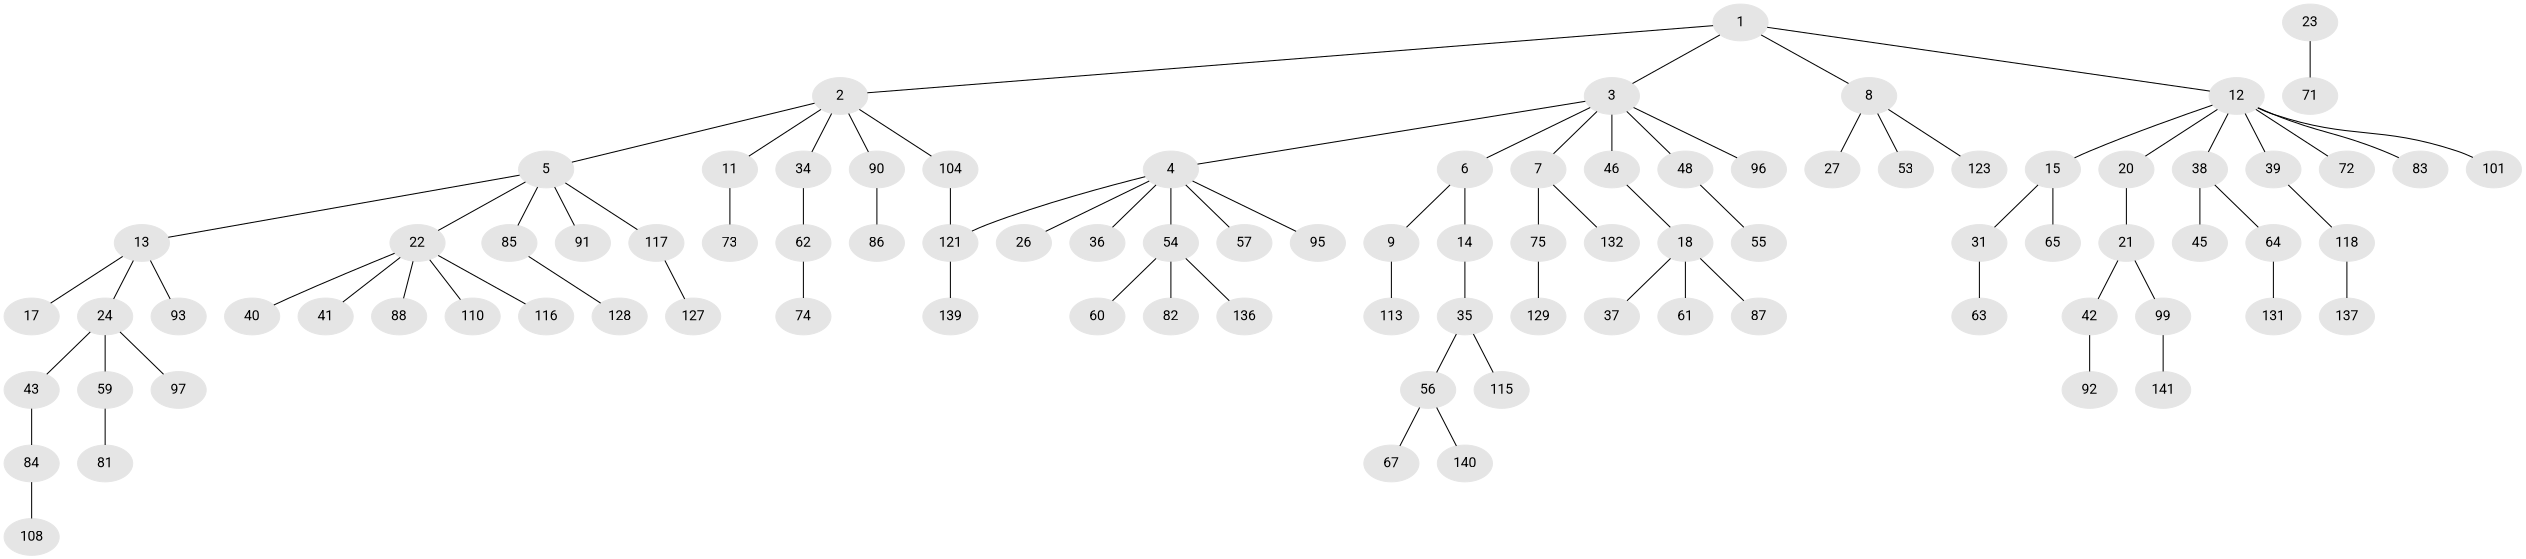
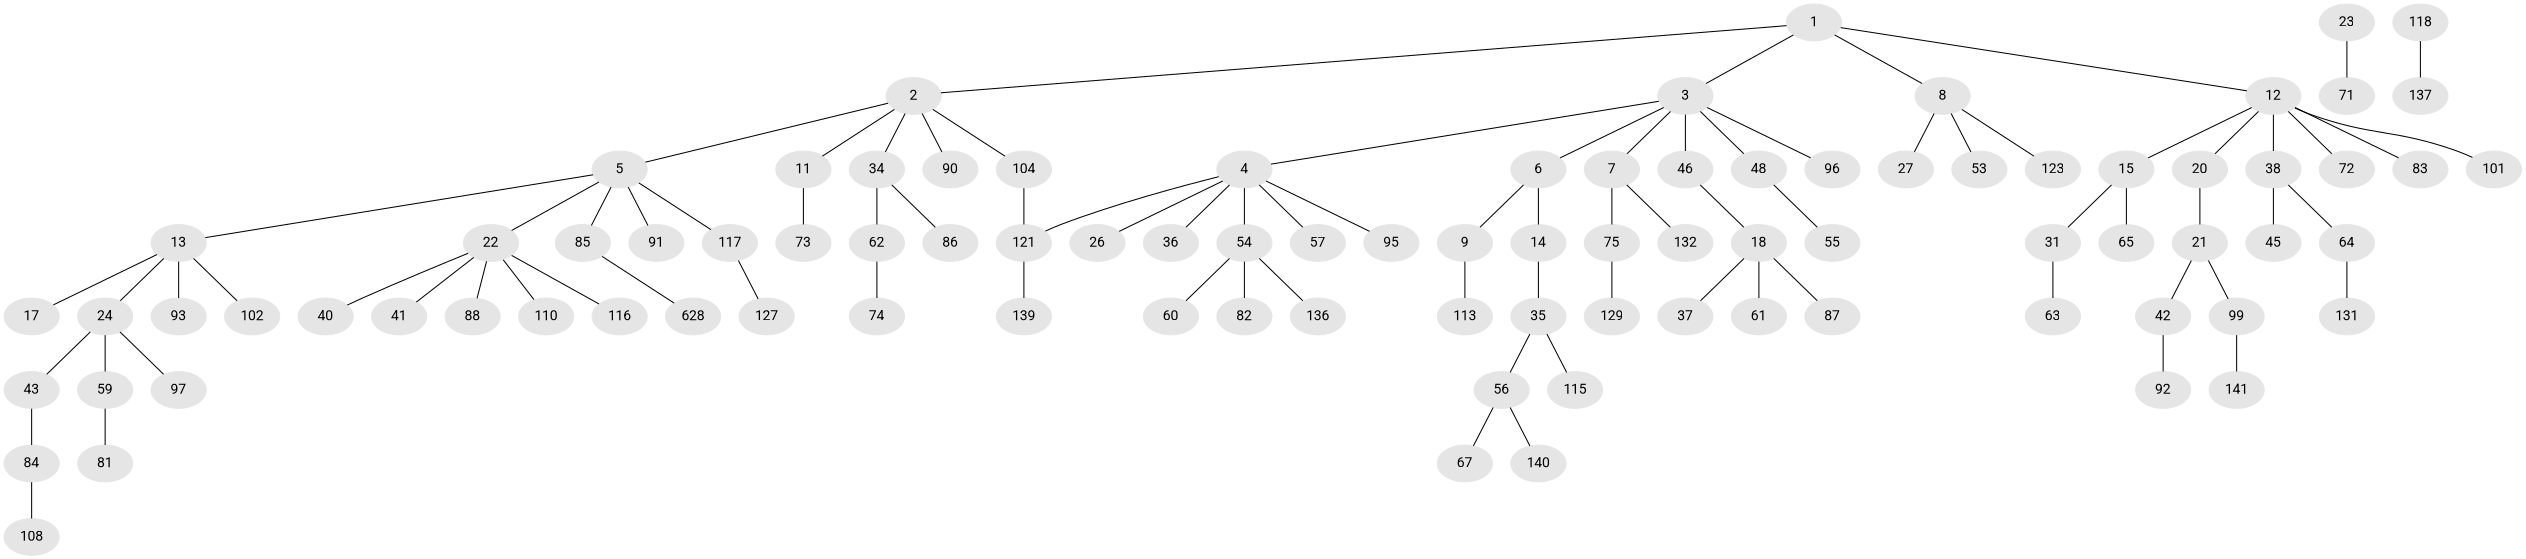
node "39": removed
edge "90" -- "86": now "34" -- "86"
node "102": added
node "128": label "128" -> "628"
